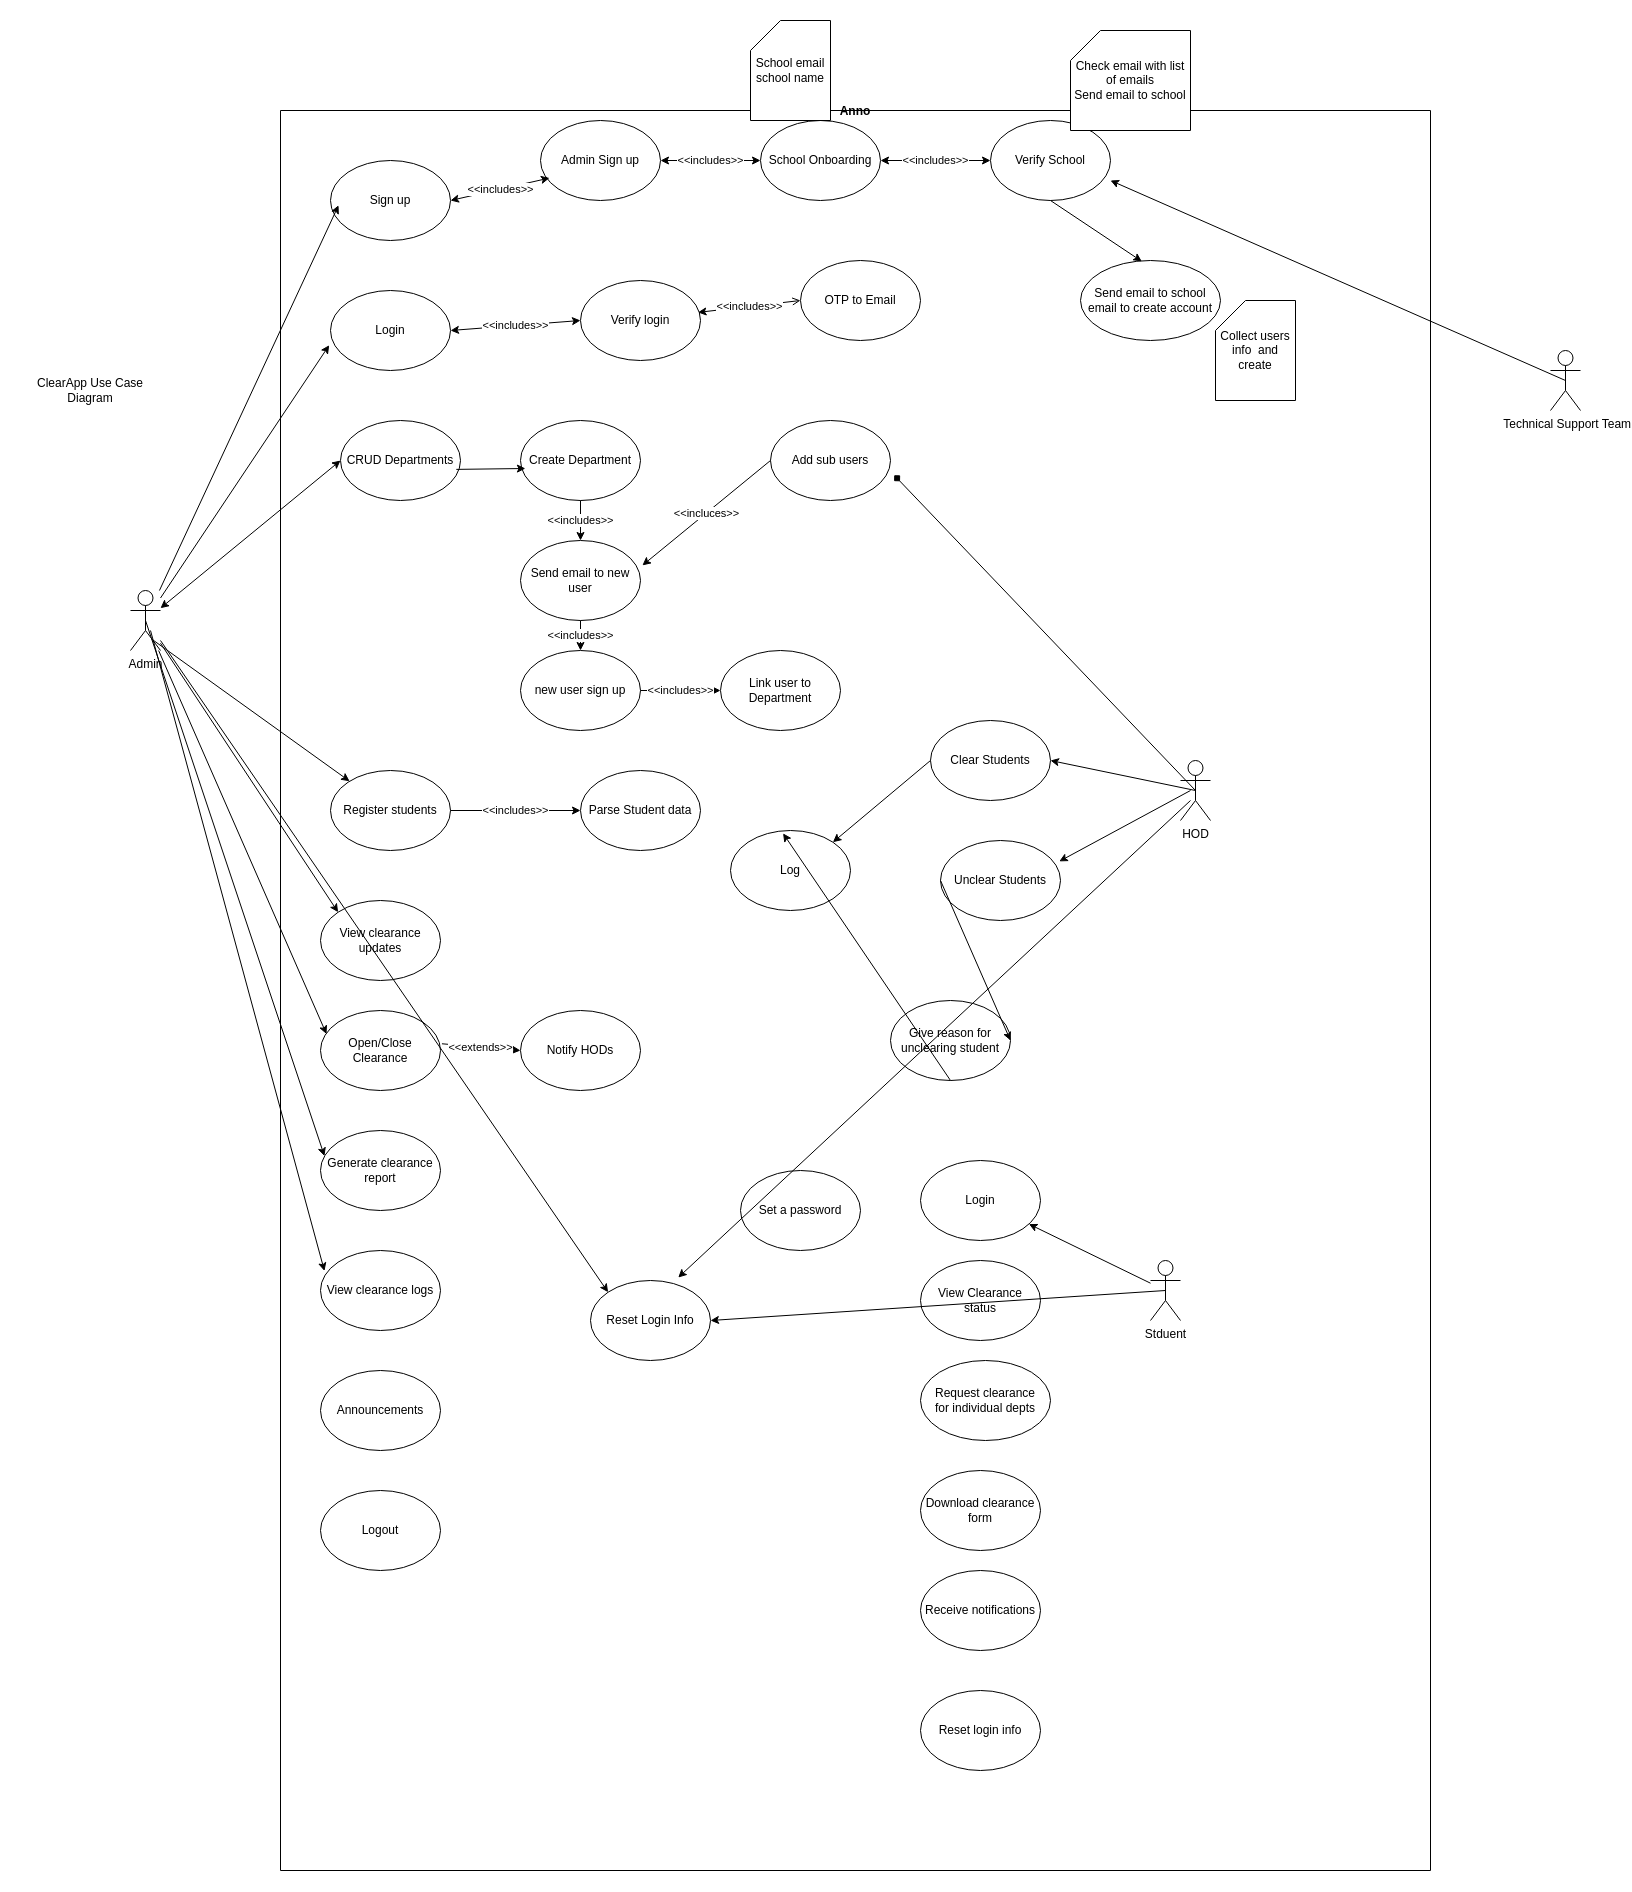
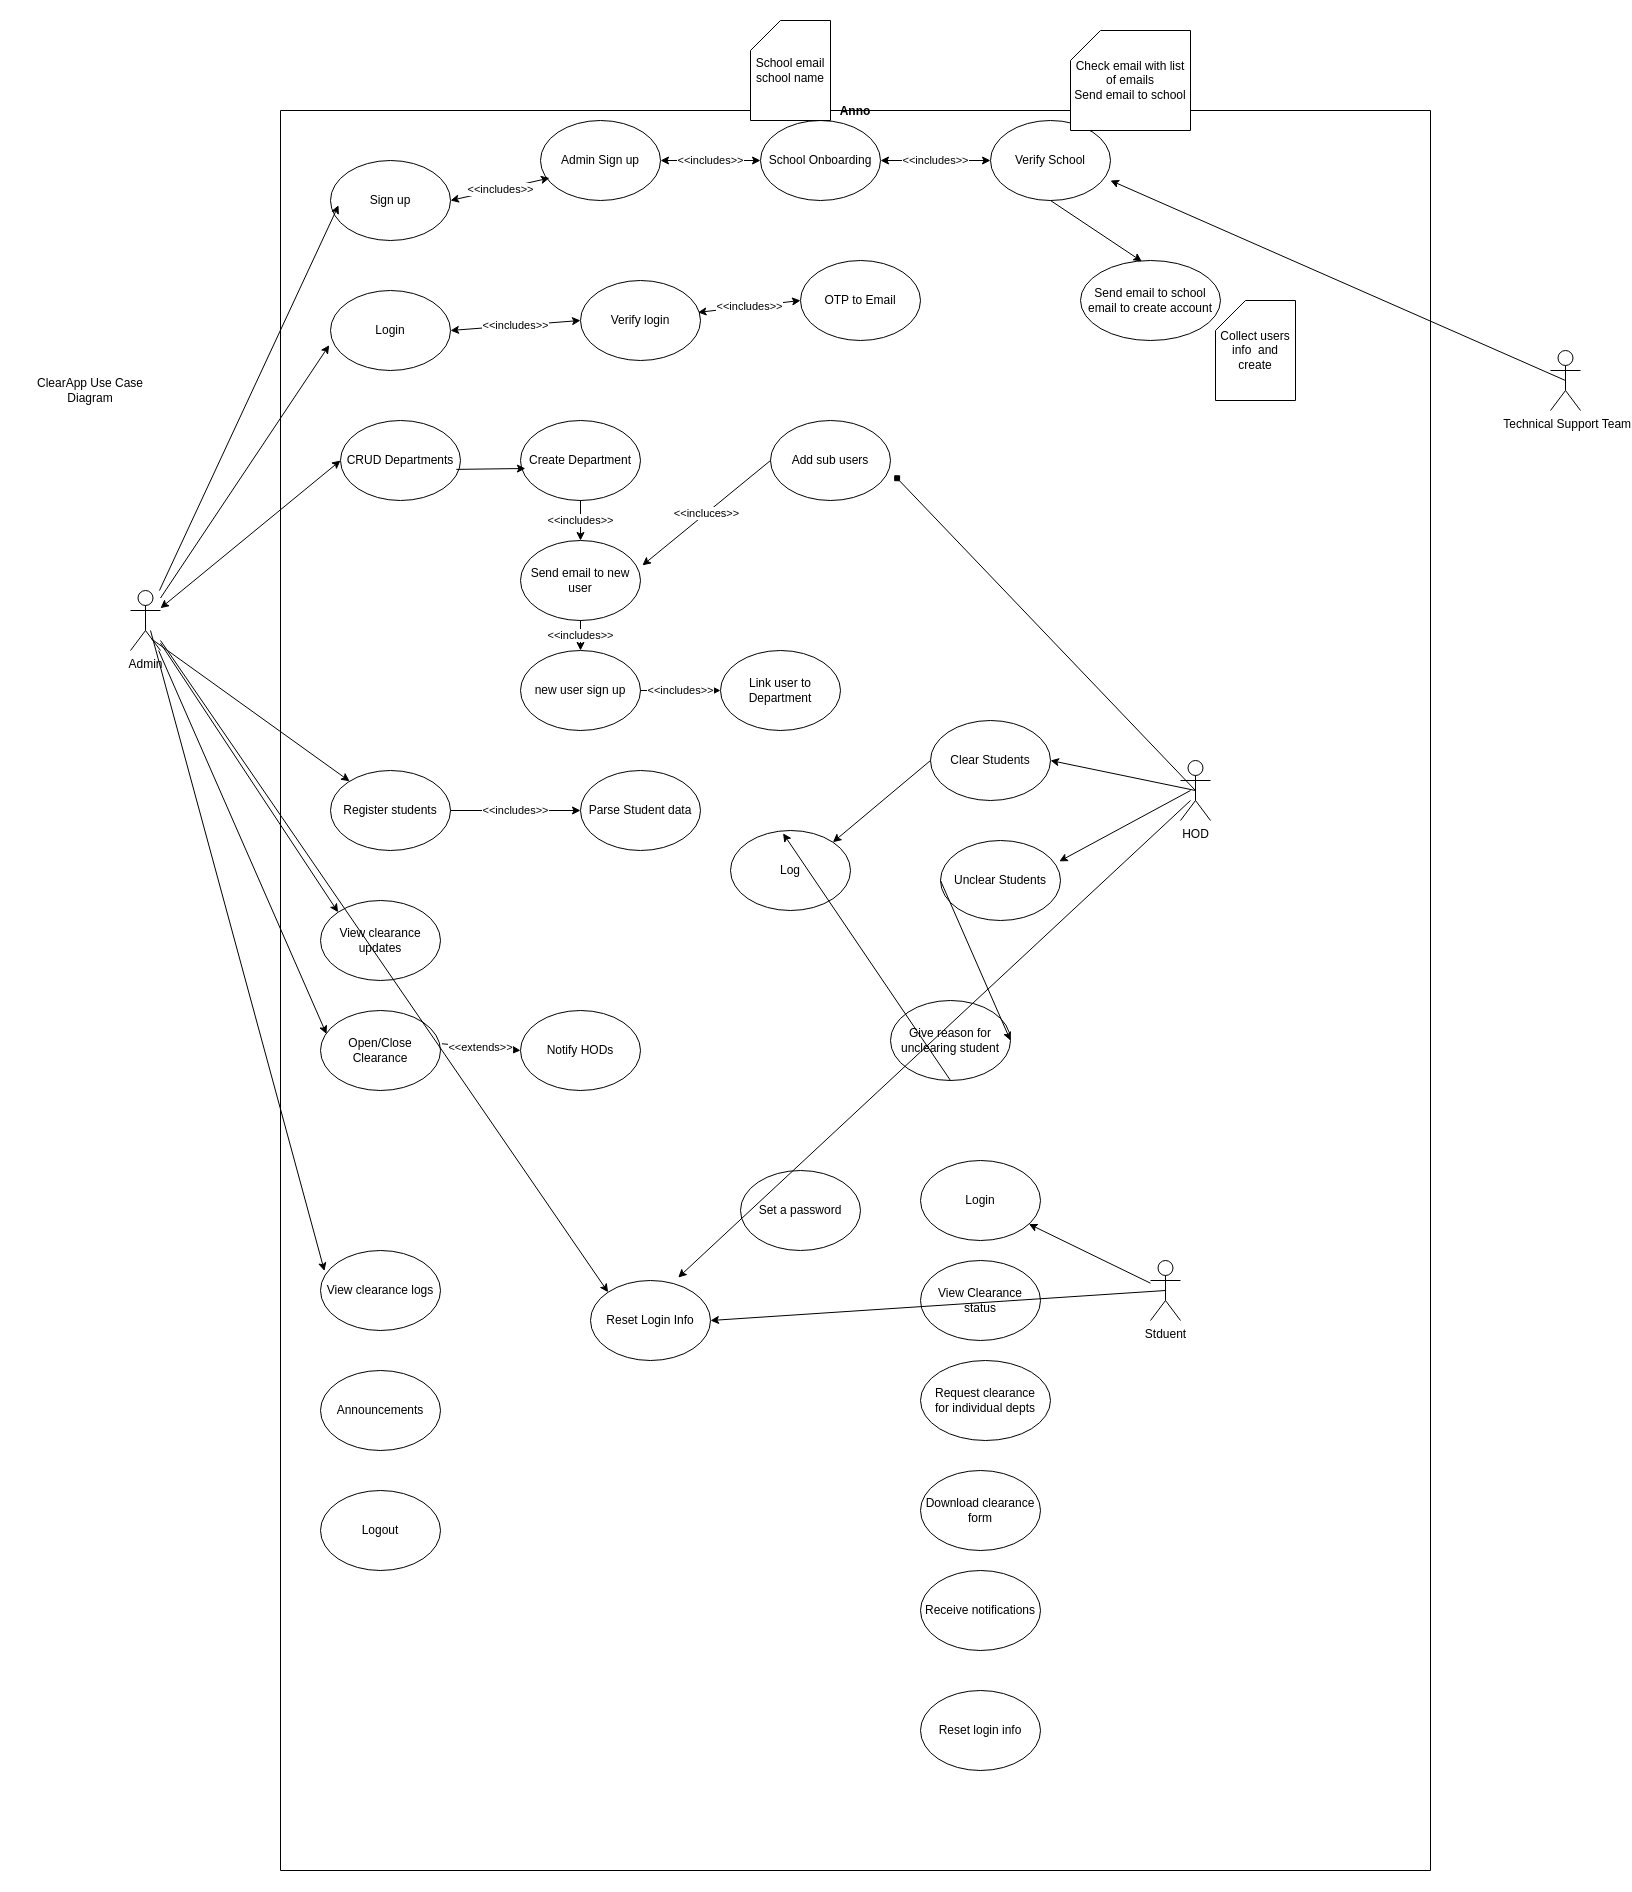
edge "OTP to Email" -- "Verify login": arrowhead open -> classic
edge "Admin" -> "Generate clearance report": removed
node "Generate clearance report": removed
